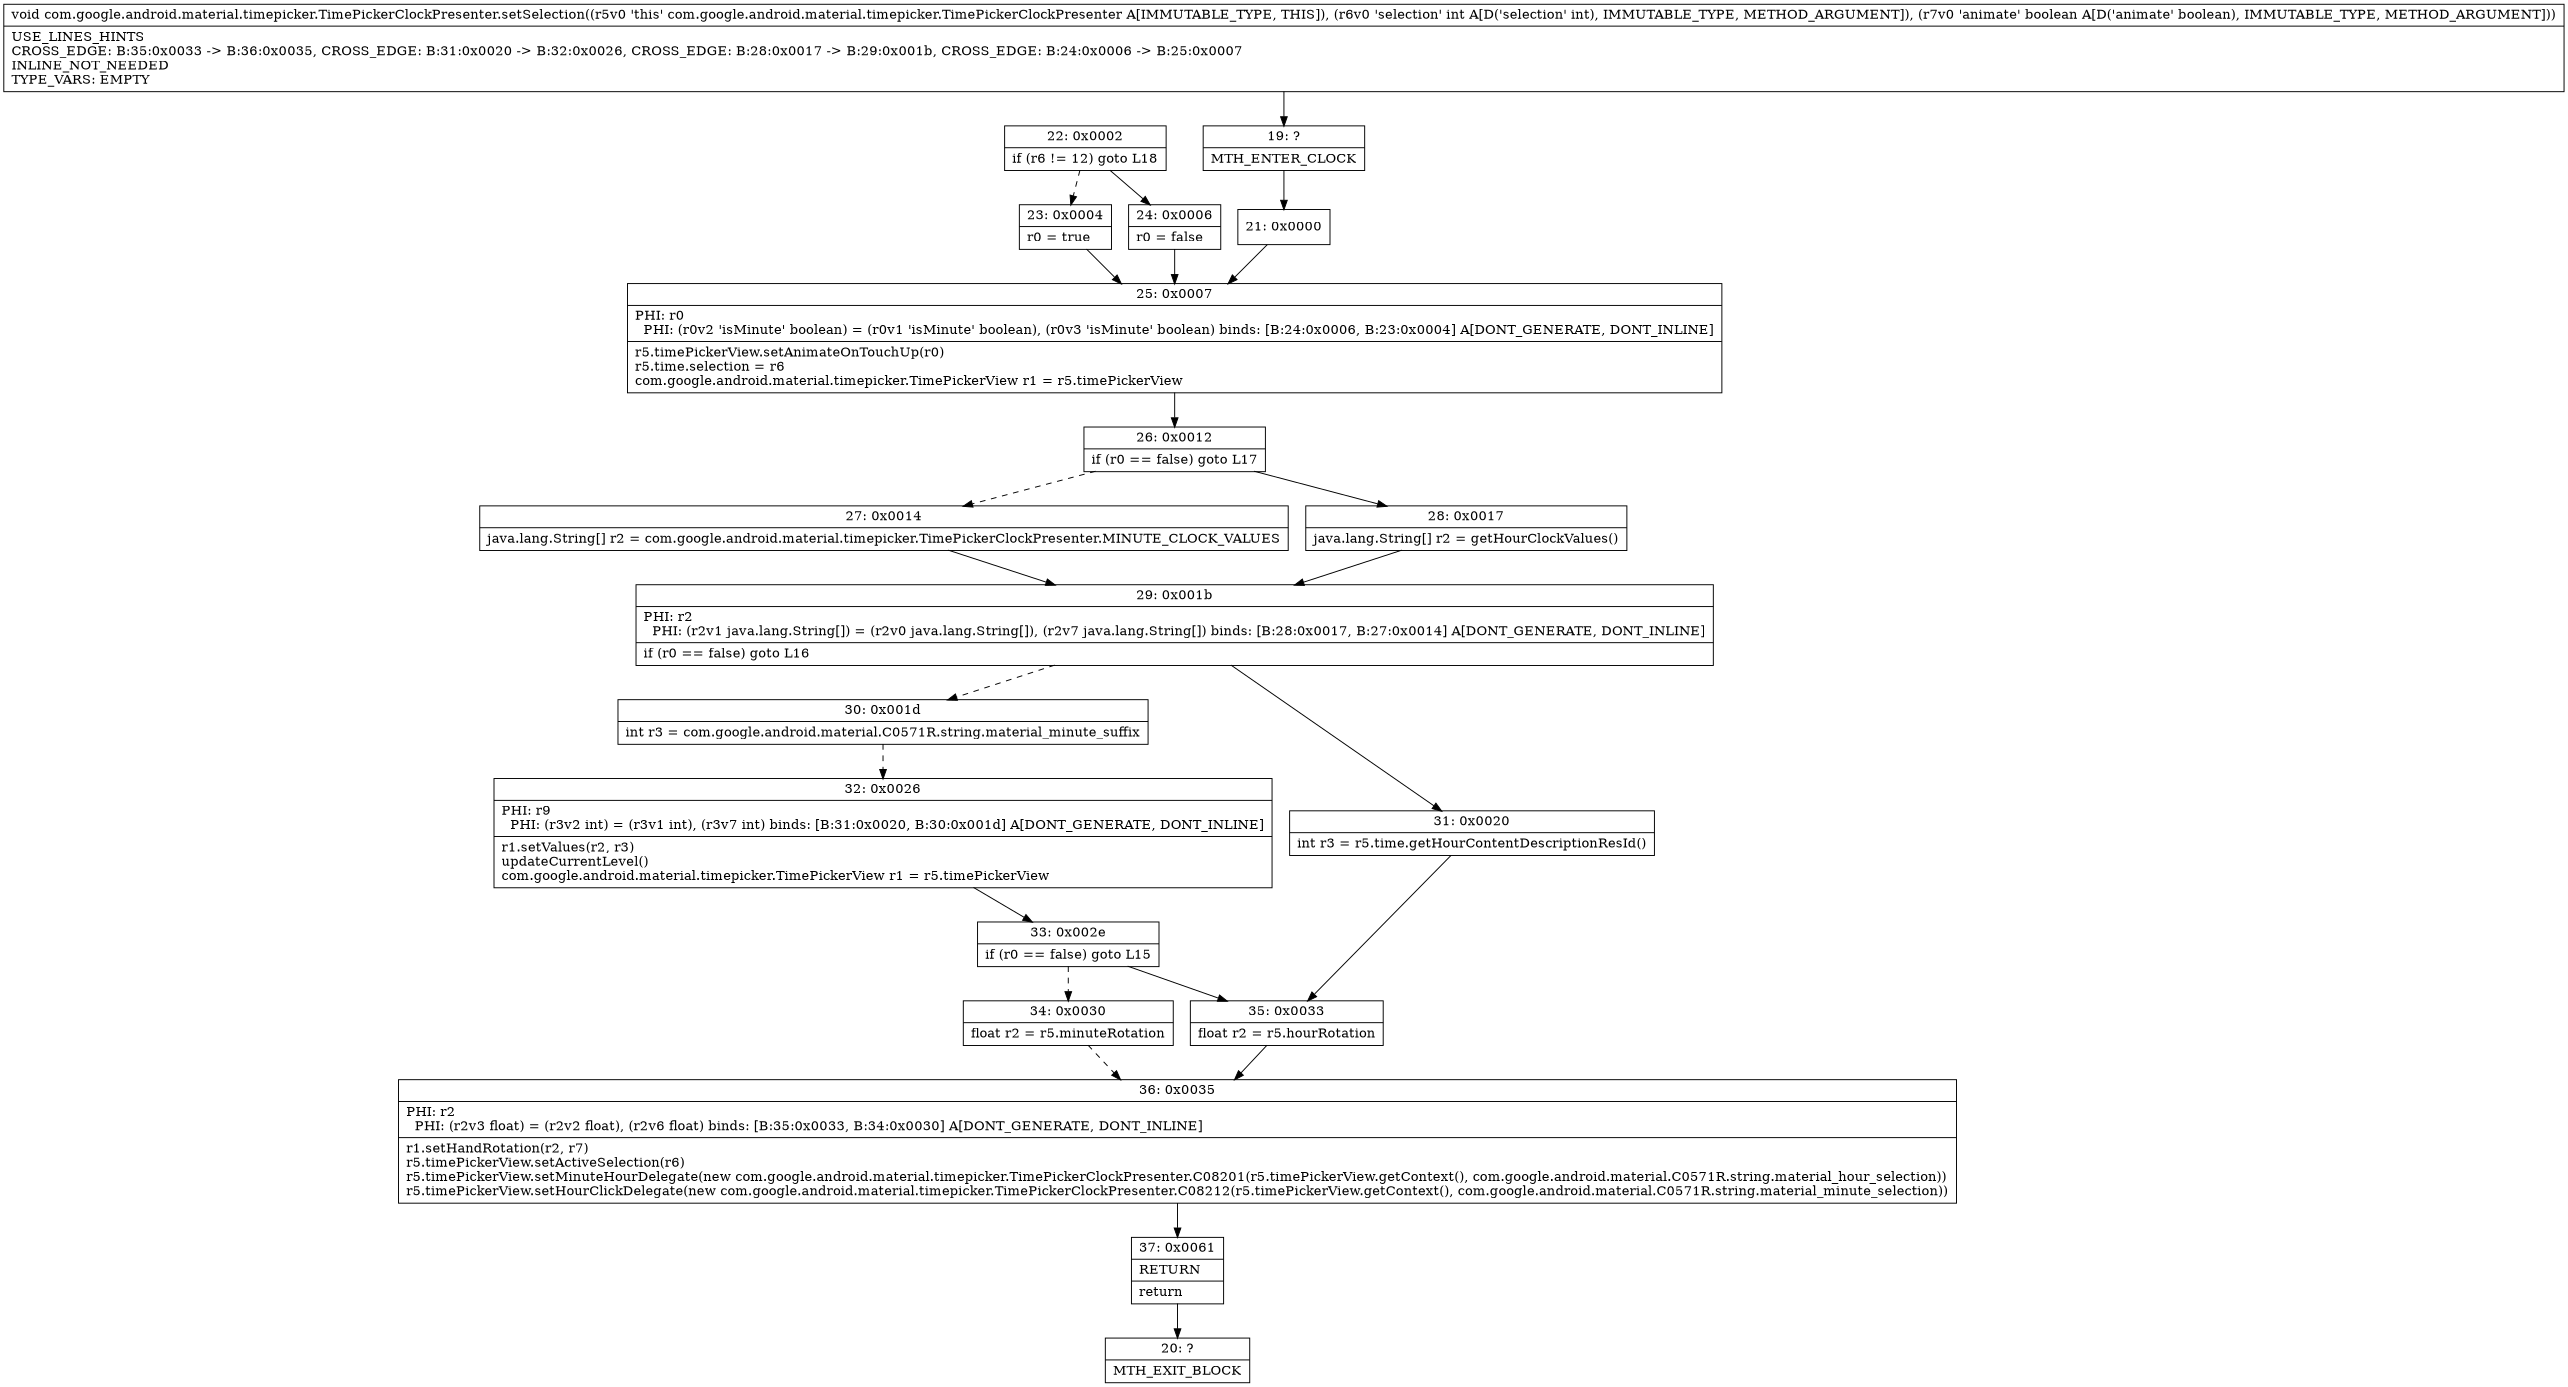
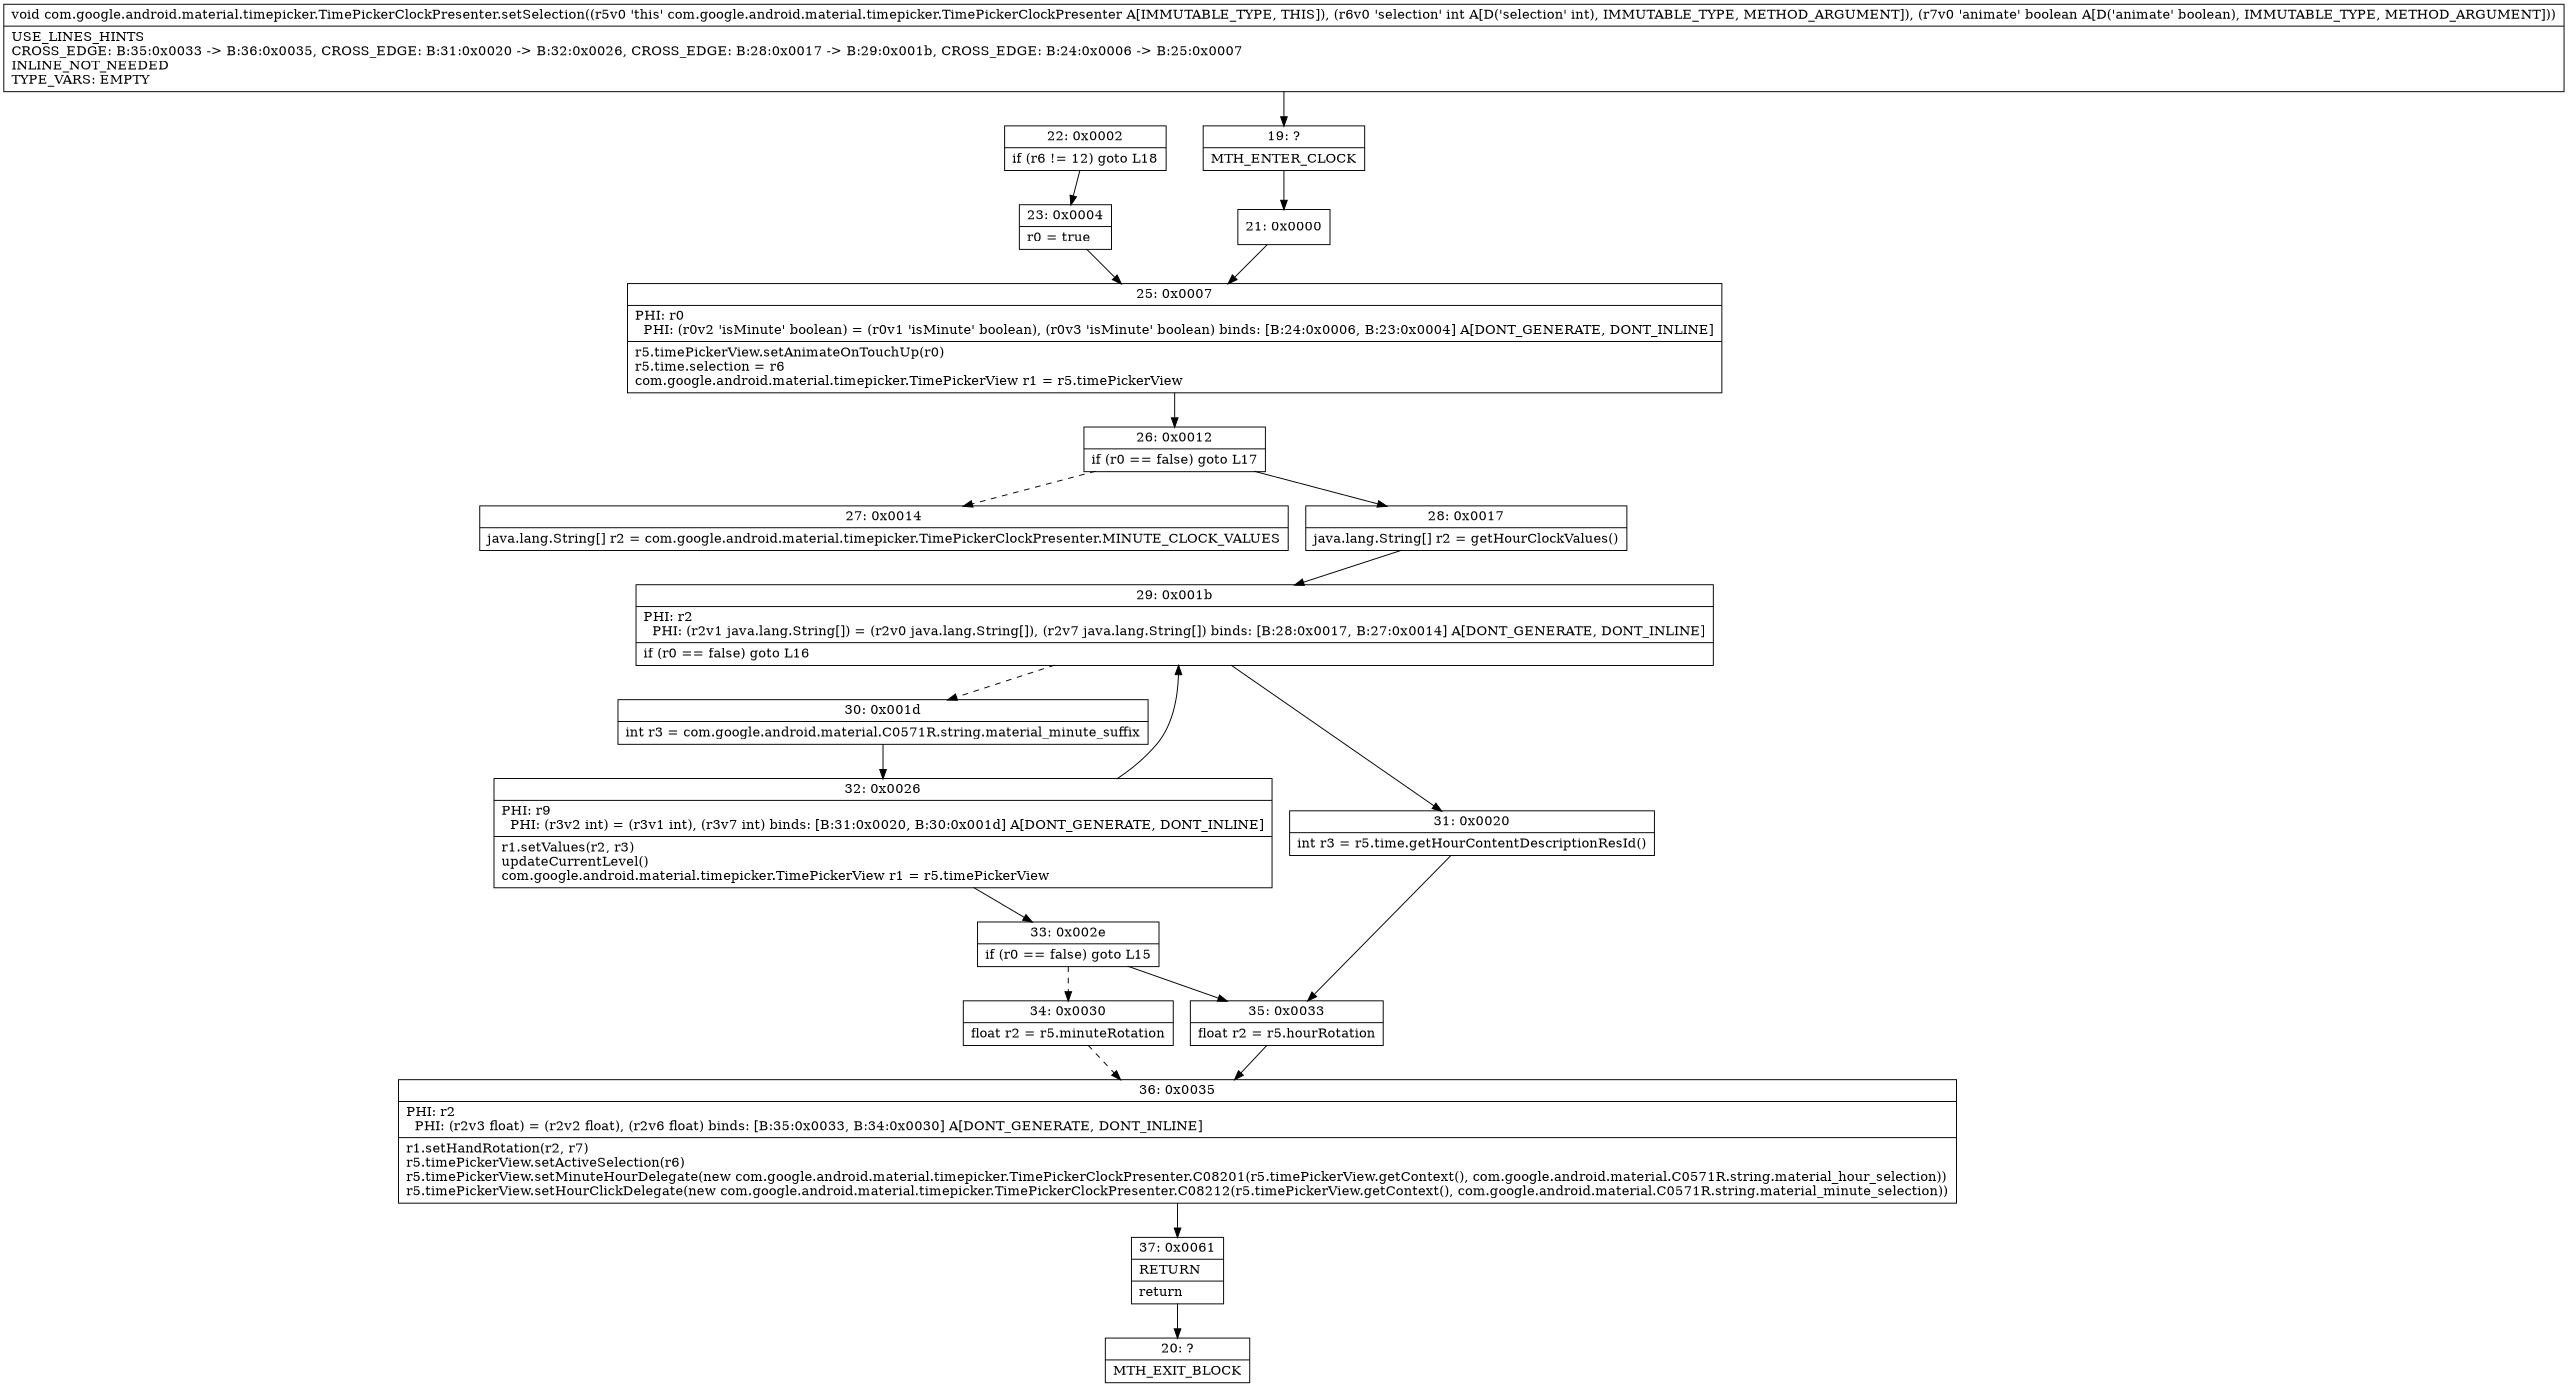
edge "22: 0x0002" -> "23: 0x0004": style dashed -> solid
node "24: 0x0006": removed
edge "27: 0x0014" -> "29: 0x001b": now "32: 0x0026" -> "29: 0x001b"
edge "30: 0x001d" -> "32: 0x0026": style dashed -> solid
